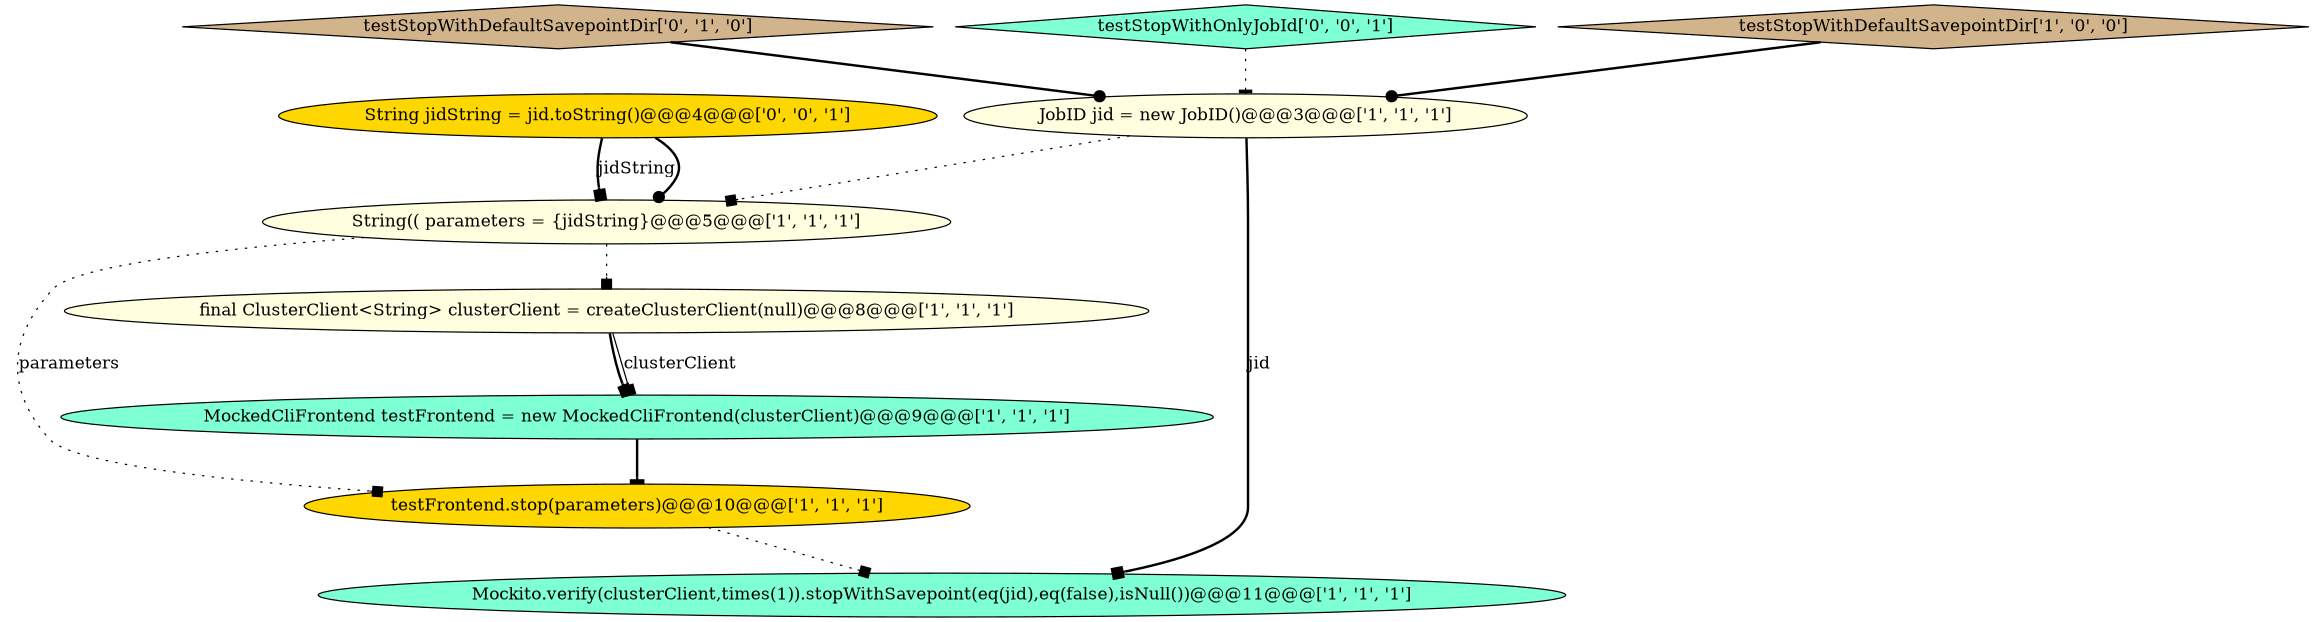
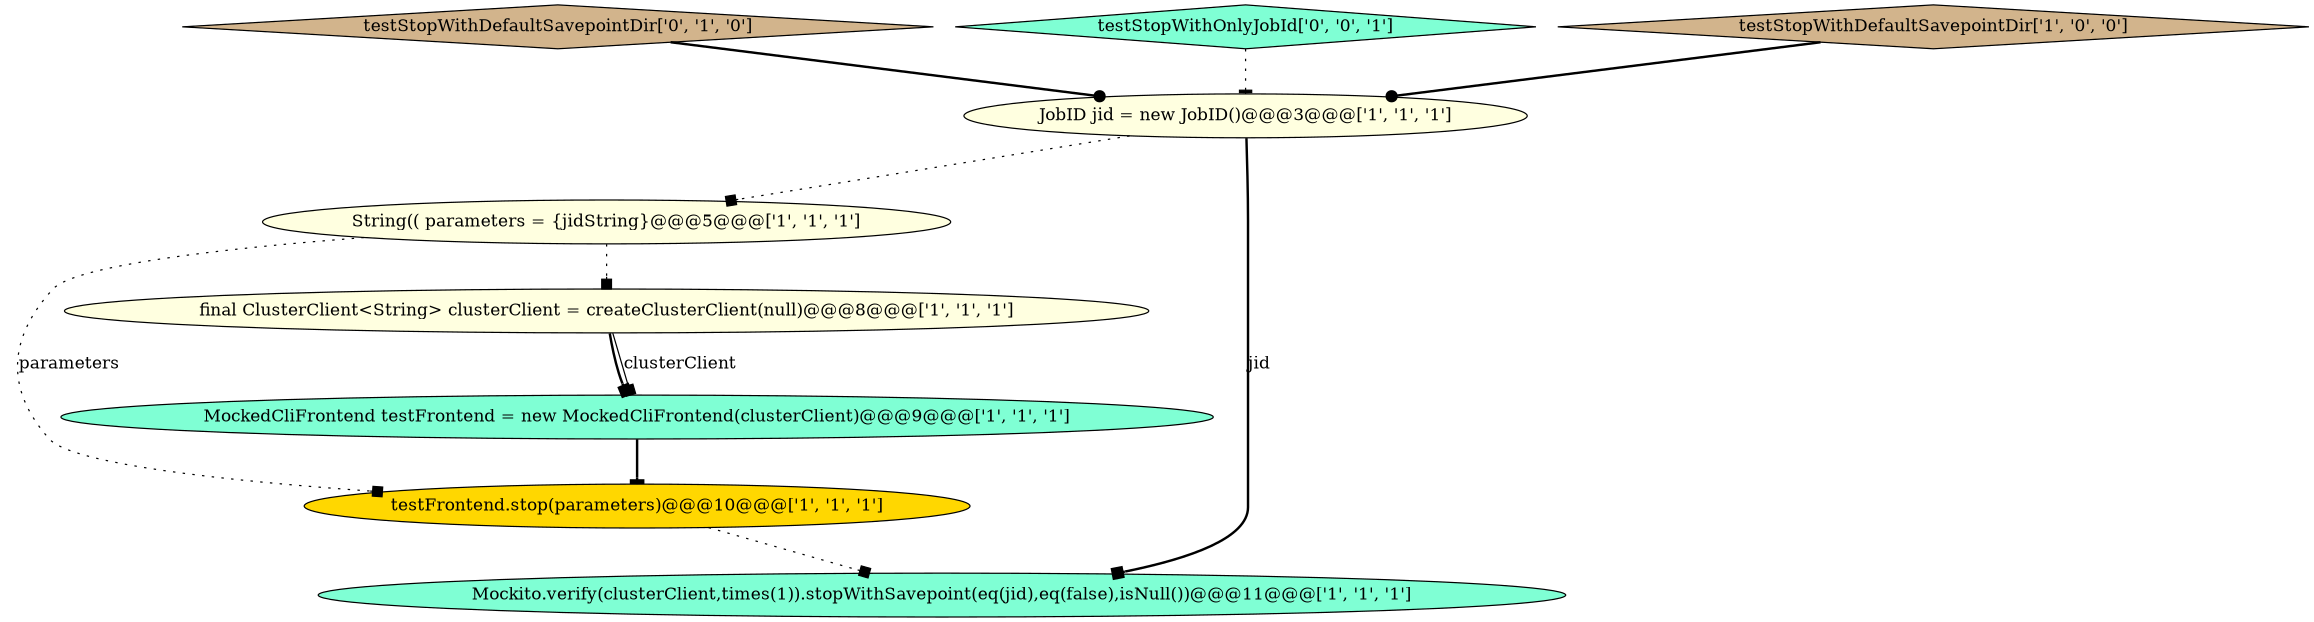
node "String jidString = jid.toString()@@@4@@@['0', '0', '1']": removed
